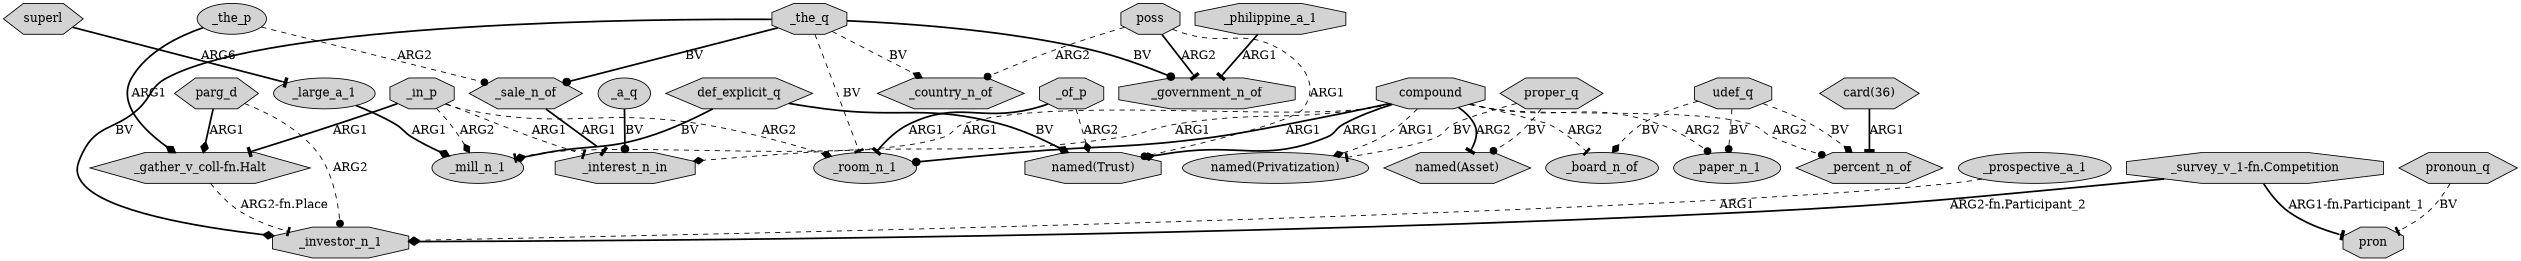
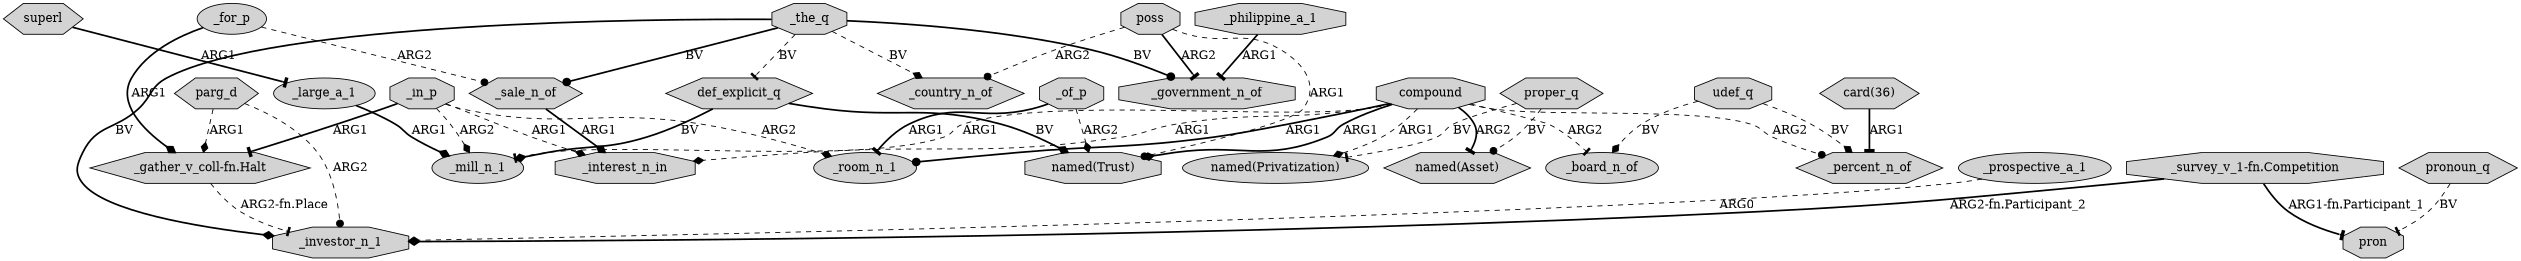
node "_the_p": label "_the_p" -> "_for_p"
edge "superl" -> "_large_a_1": label "ARG6" -> "ARG1"
edge "_the_q" -> "_room_n_1": now "_the_q" -> "def_explicit_q"
node "_a_q": removed
edge "parg_d" -> "_gather_v_coll-fn.Halt": style bold -> dashed
edge "_sale_n_of" -> "_interest_n_in": arrowhead tee -> diamond
edge "_in_p" -> "_interest_n_in": arrowhead tee -> diamond
node "_paper_n_1": removed
edge "_prospective_a_1" -> "_investor_n_1": label "ARG1" -> "ARG0"
